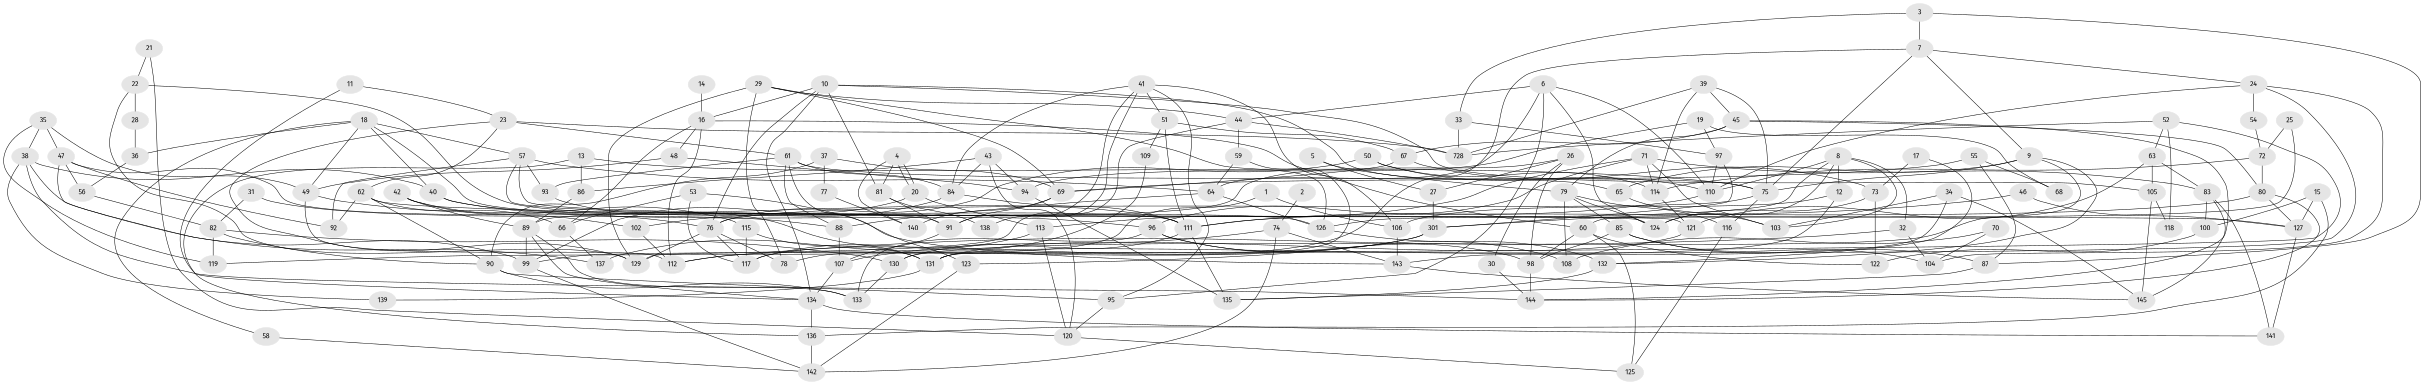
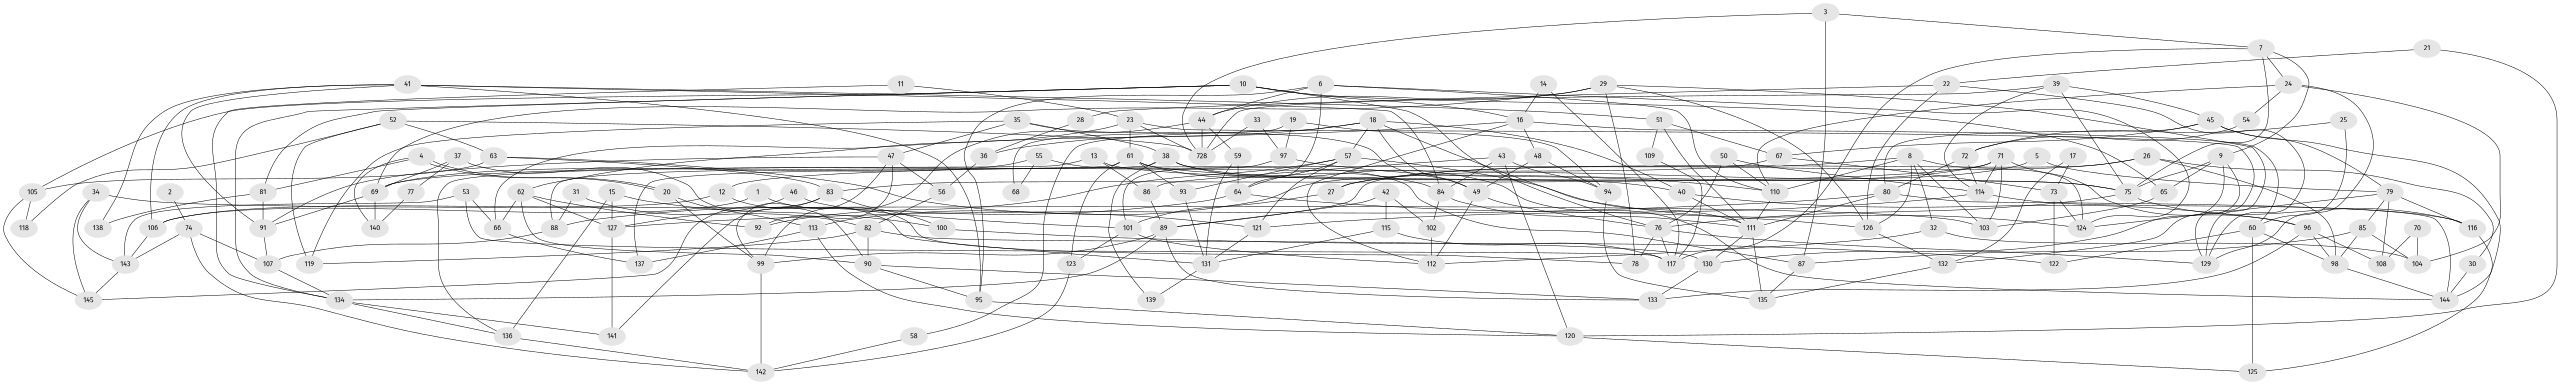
edge "3" -- "33": now "3" -- "728"
edge "14" -- "117": added
edge "114" -- "116": added
node "301": label "301" -> "101"
